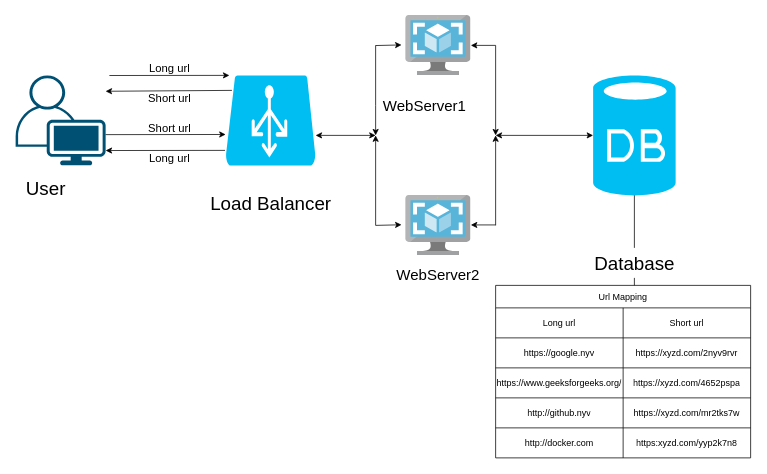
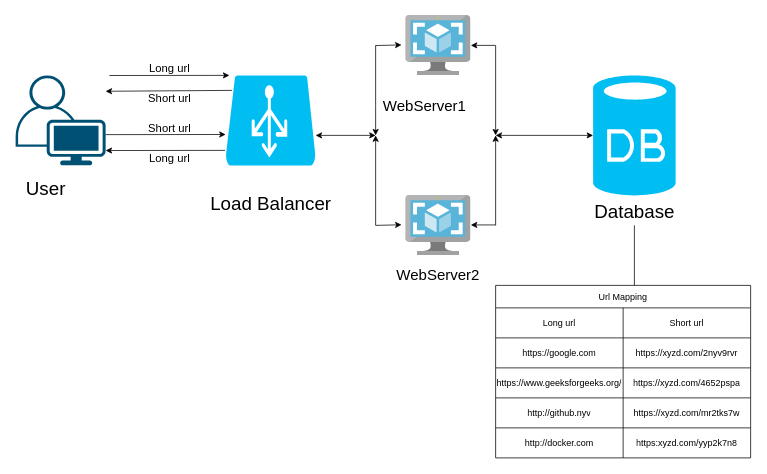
node "Database": moved (634, 263) -> (634, 210)
node "https://google.nyv": label "https://google.nyv" -> "https://google.com"
